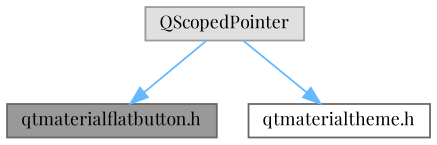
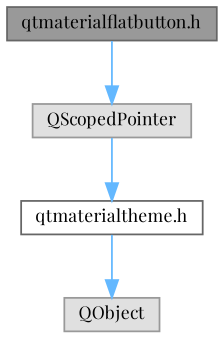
edge "QScopedPointer" -> "qtmaterialflatbutton.h": reversed
node "QObject": added
